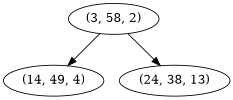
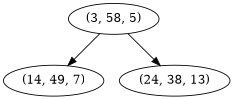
node "(3, 58, 2)": label "(3, 58, 2)" -> "(3, 58, 5)"
node "(14, 49, 4)": label "(14, 49, 4)" -> "(14, 49, 7)"
